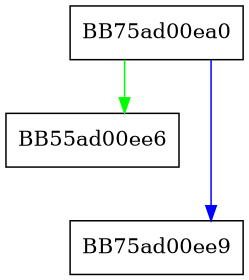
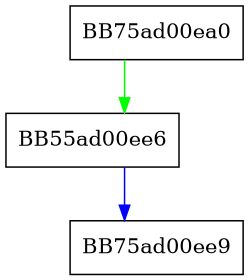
edge "BB75ad00ea0" -> "BB75ad00ee9": now "BB55ad00ee6" -> "BB75ad00ee9"
